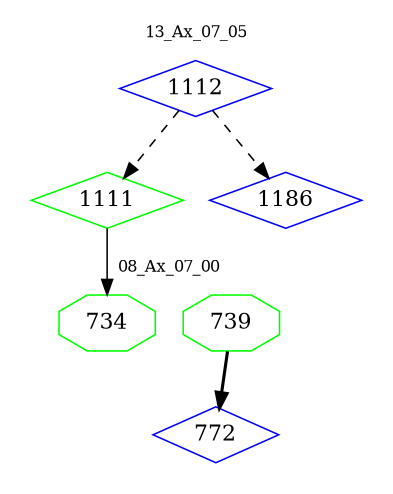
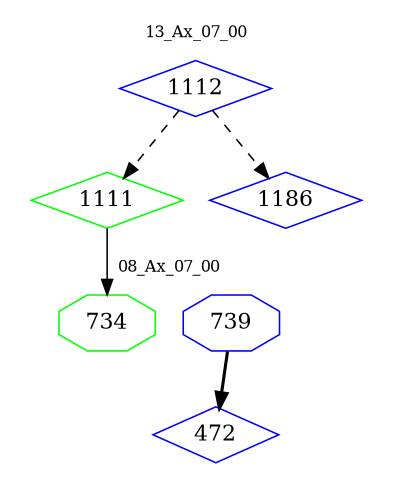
cluster "13_Ax_07_05": label "13_Ax_07_05" -> "13_Ax_07_00"
node "739": color green -> blue
node "772": label "772" -> "472"
